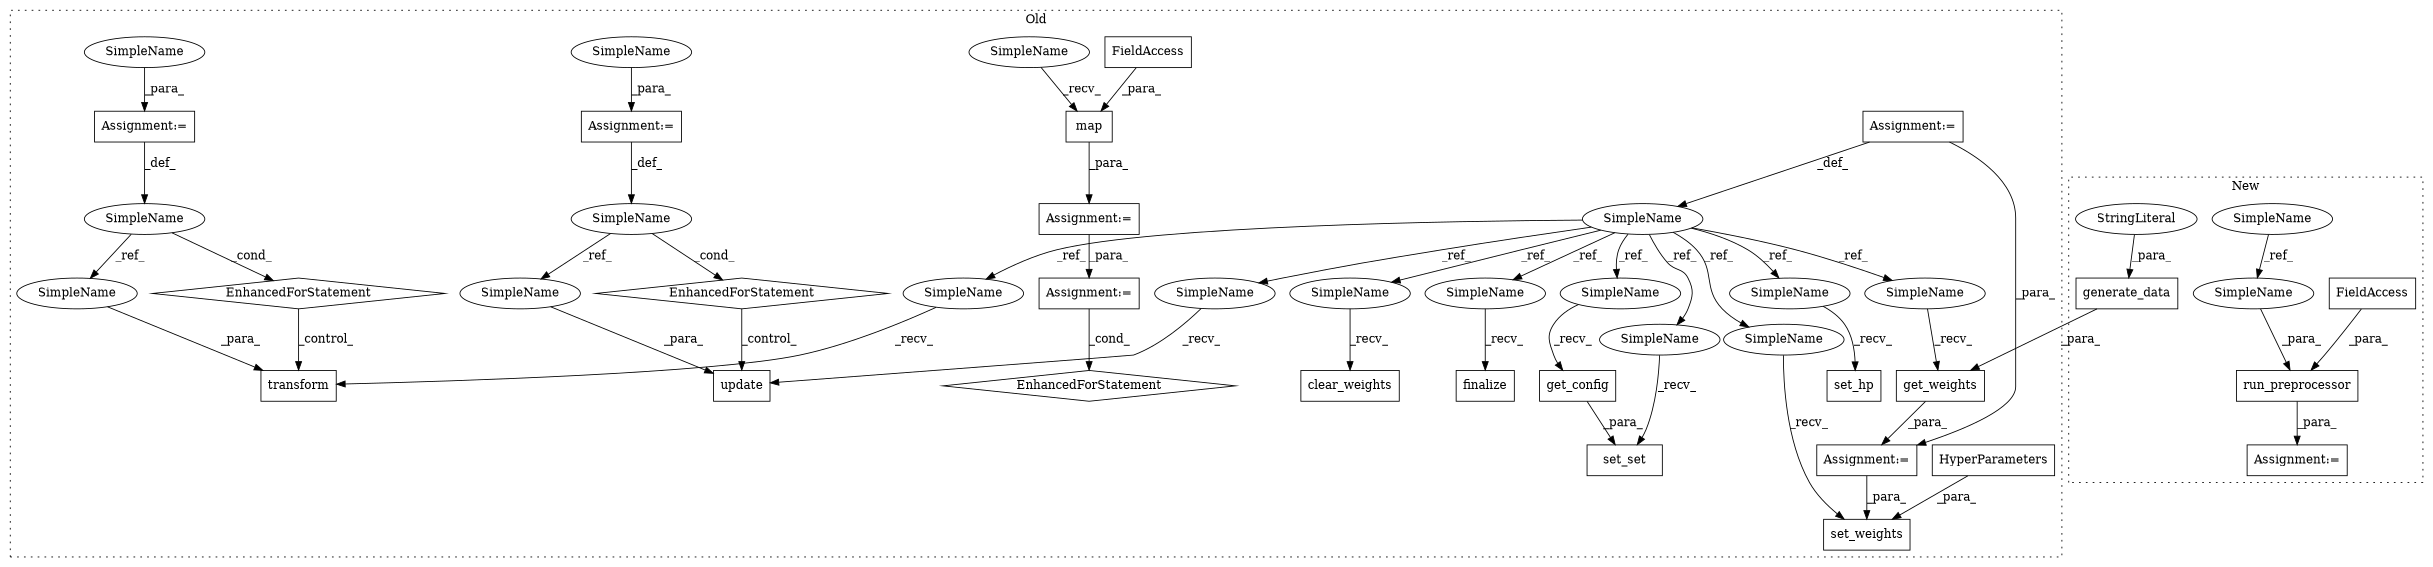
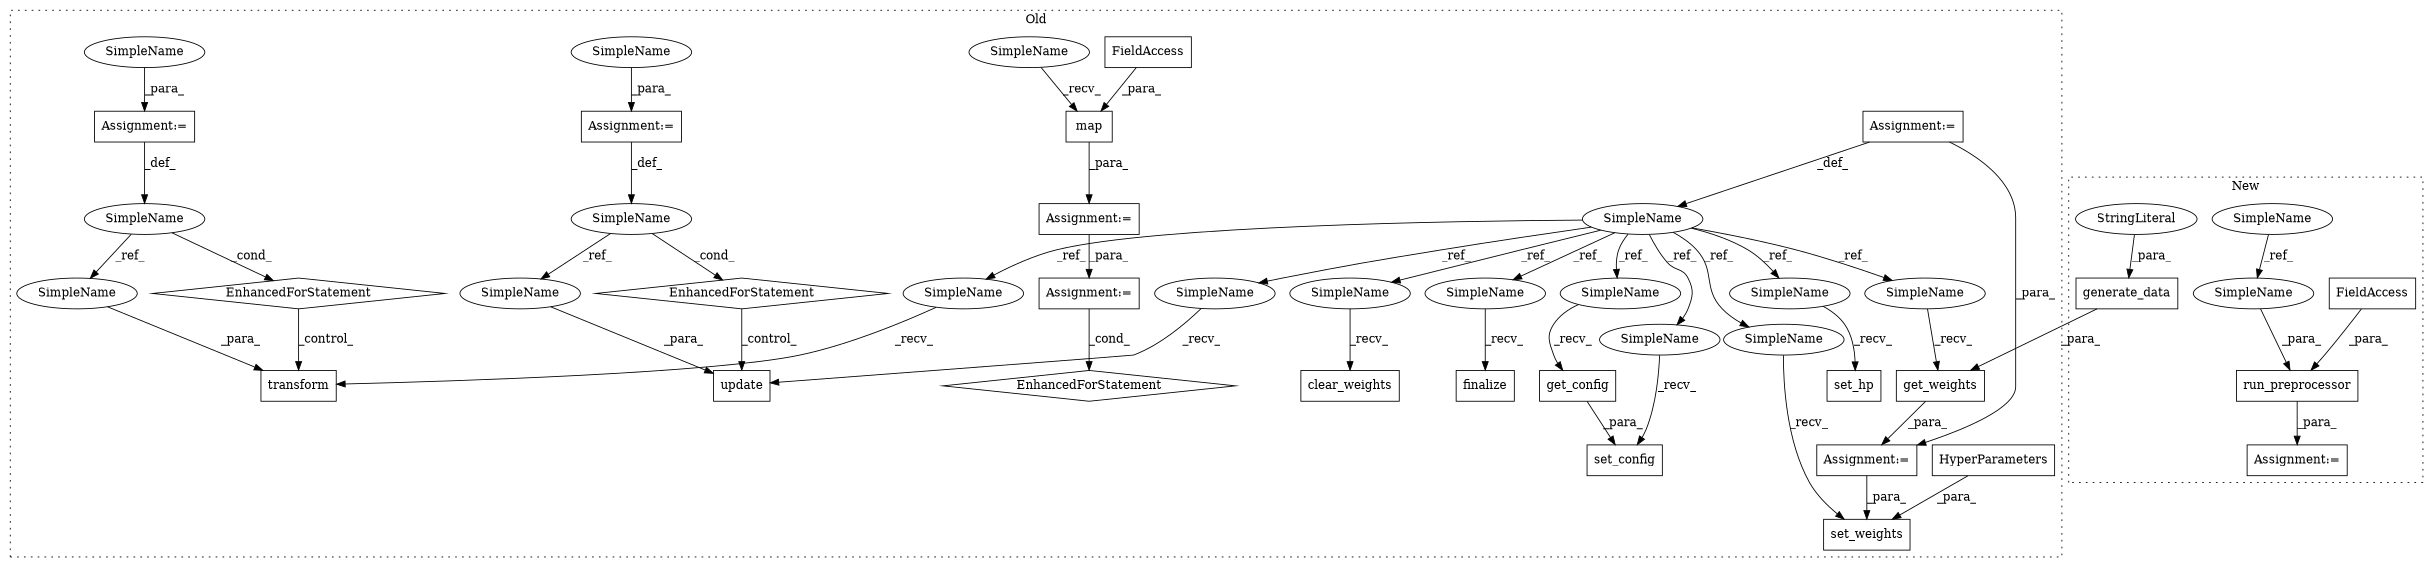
node "set_set": label "set_set" -> "set_config"
